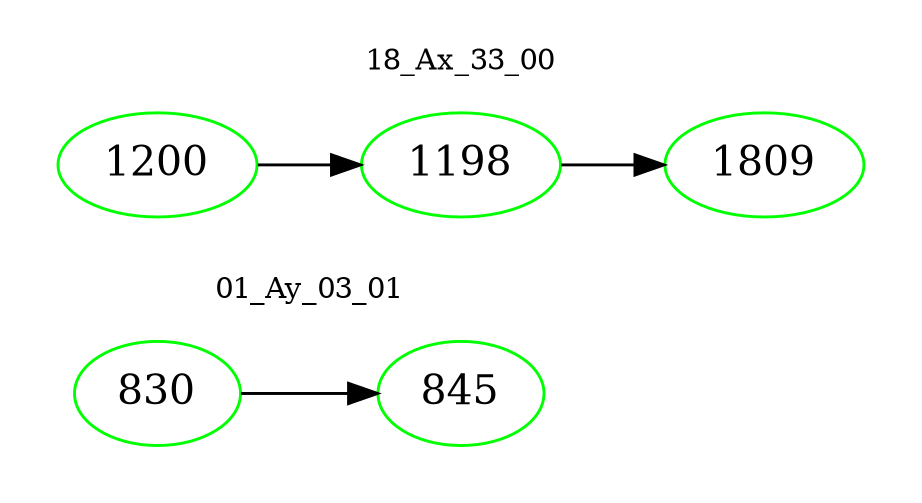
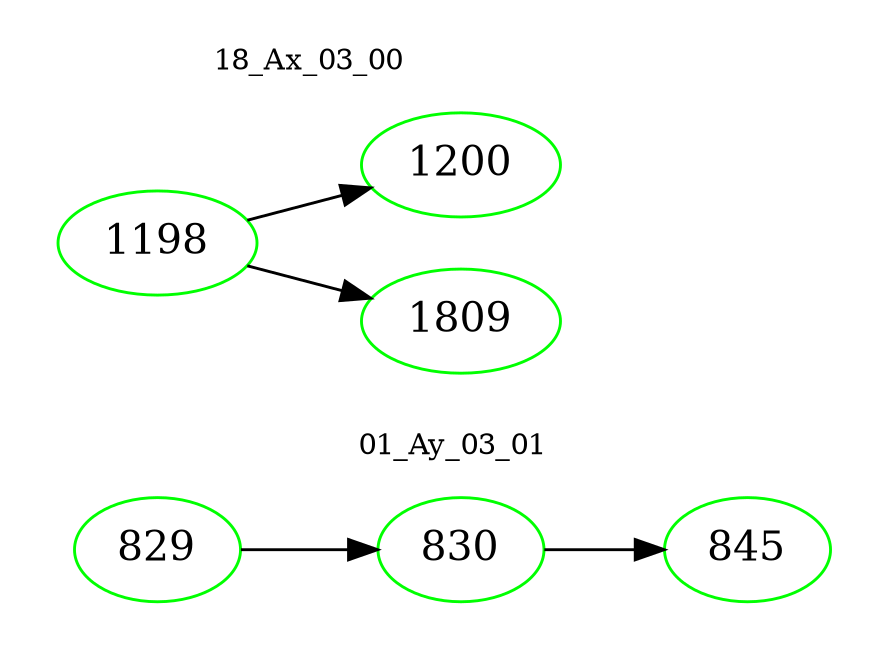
cluster "18_Ax_33_00": label "18_Ax_33_00" -> "18_Ax_03_00"
edge "1200" -> "1198": reversed
node "829": added
